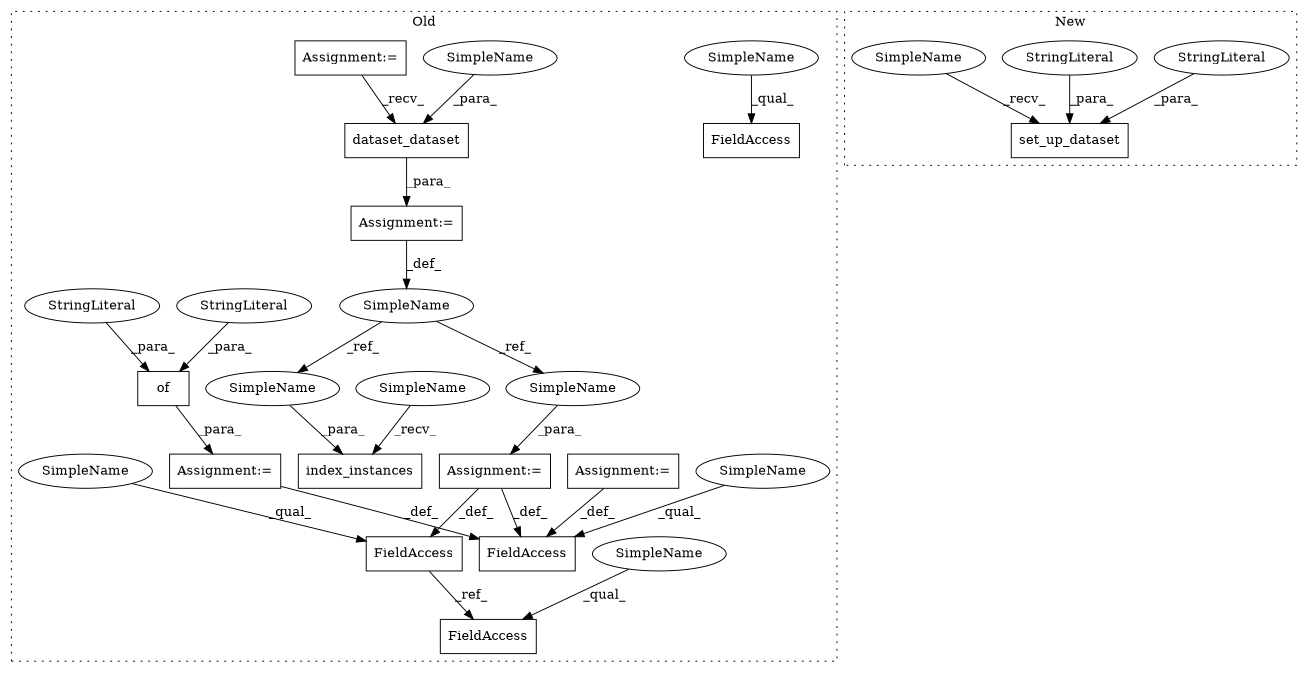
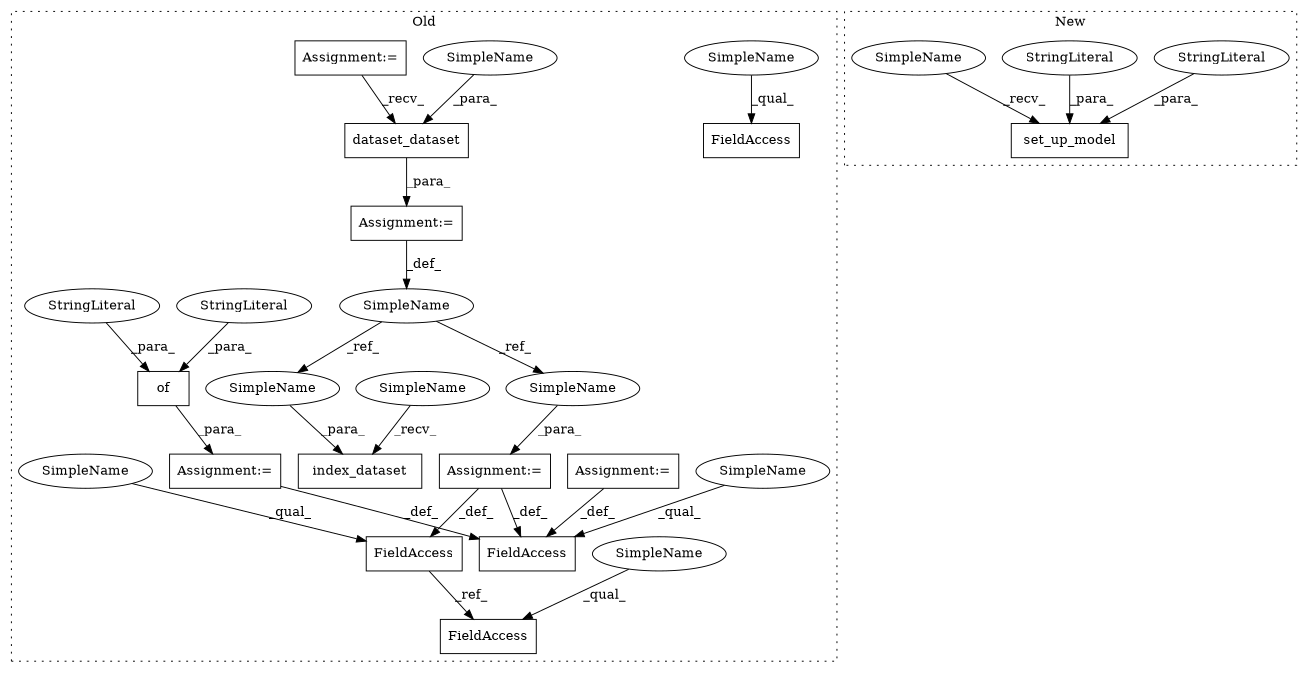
node "set_up_dataset": label "set_up_dataset" -> "set_up_model"
node "index_instances": label "index_instances" -> "index_dataset"
